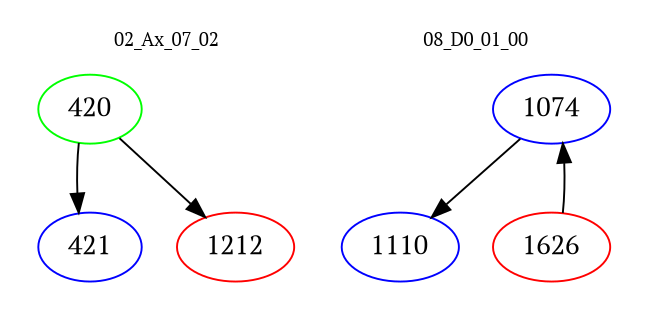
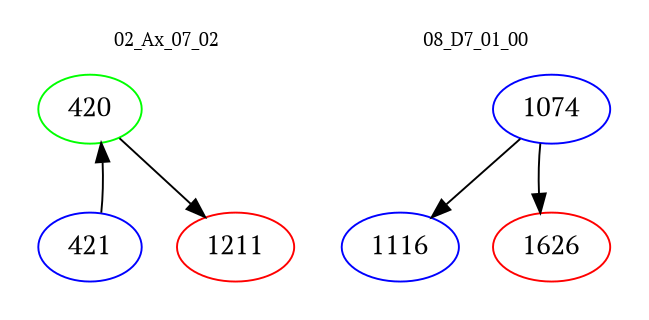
cluster "08_D0_01_00": label "08_D0_01_00" -> "08_D7_01_00"
edge "420" -> "421": reversed
edge "1626" -> "1074": reversed
node "1212": label "1212" -> "1211"
node "1110": label "1110" -> "1116"
